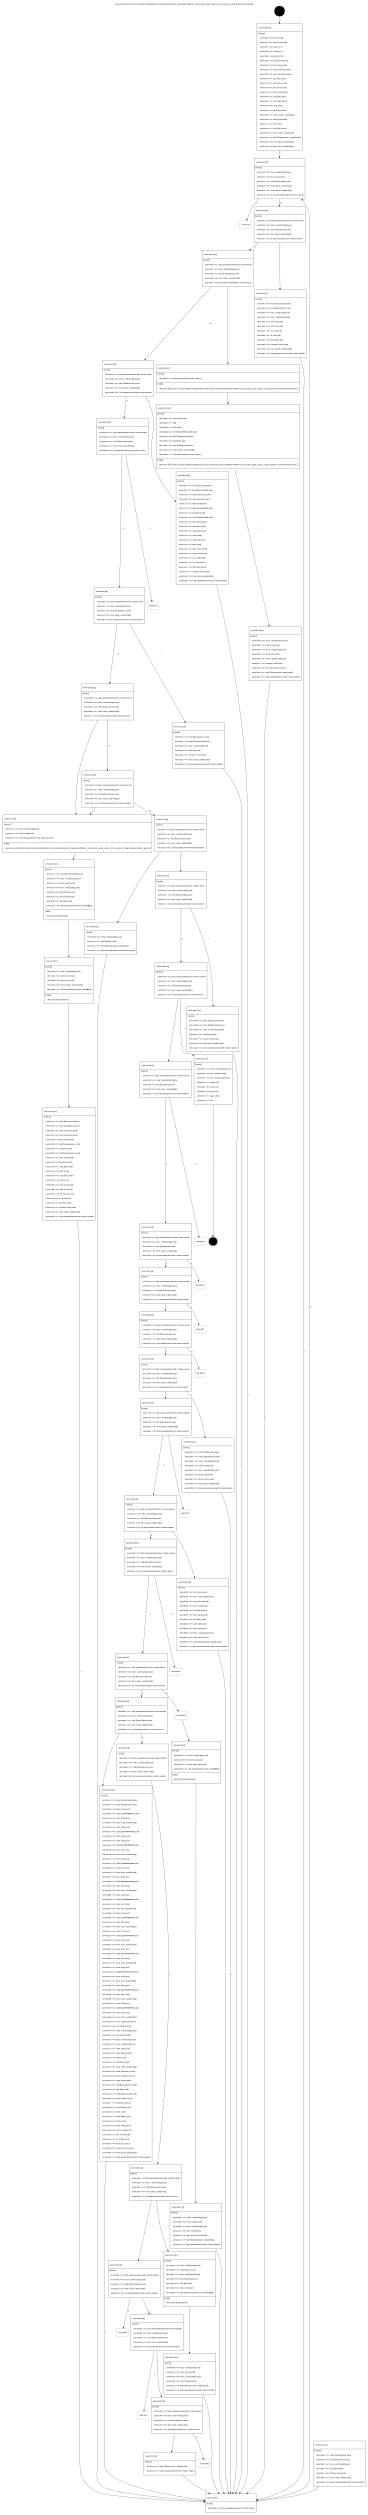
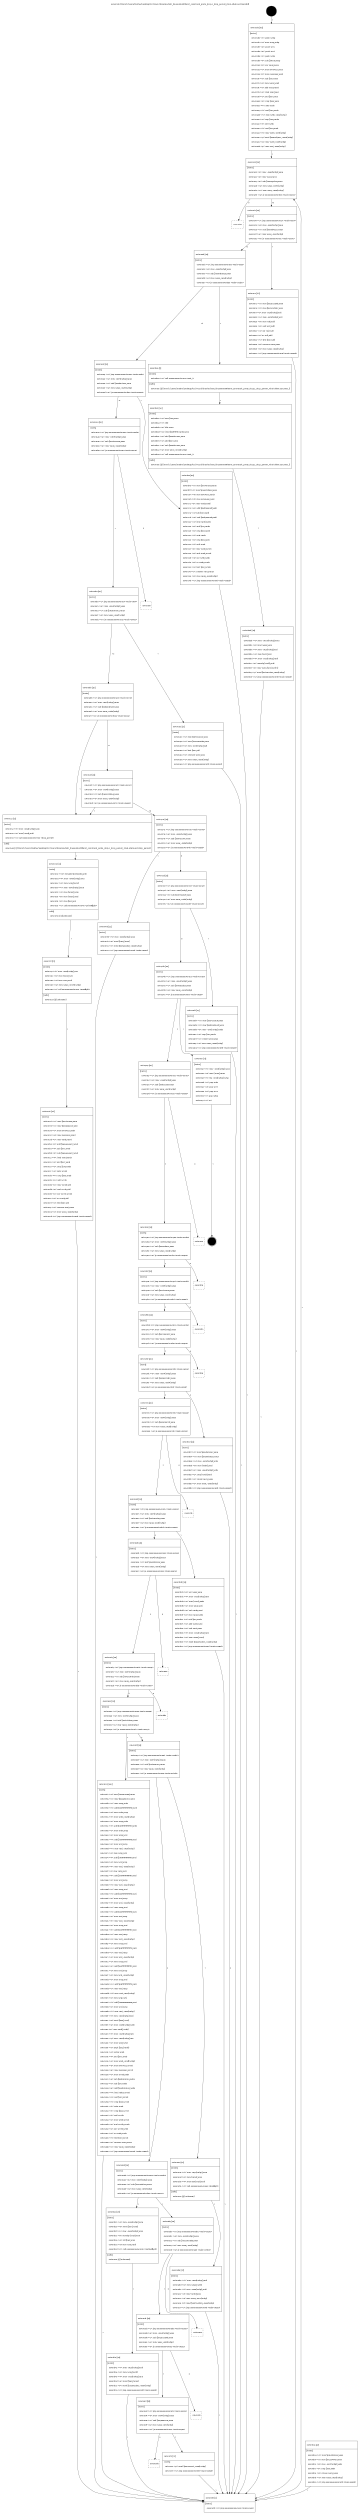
edge "0x401db9" -> "0x401aa9 [16]": now "0x40187f [28]" -> "0x401aa9 [16]"
